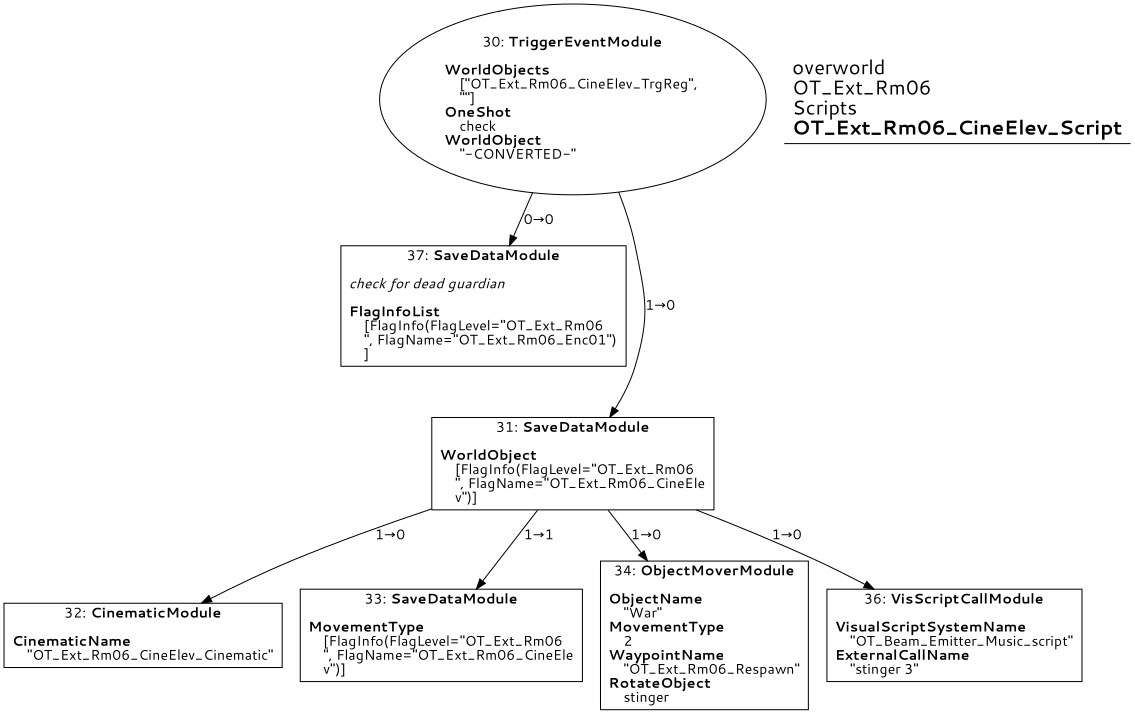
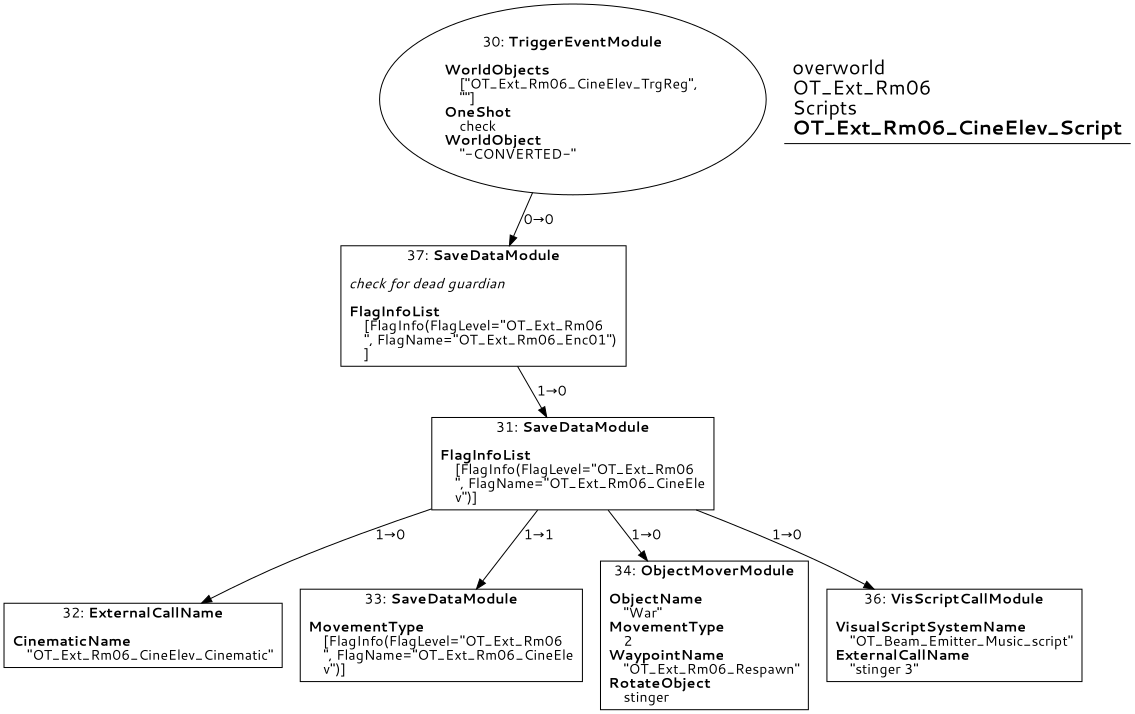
edge "30:" -> "31:": now "37:" -> "31:"
node "31:": text "WorldObject" -> "FlagInfoList"
node "32:": text "CinematicModule" -> "ExternalCallName"
